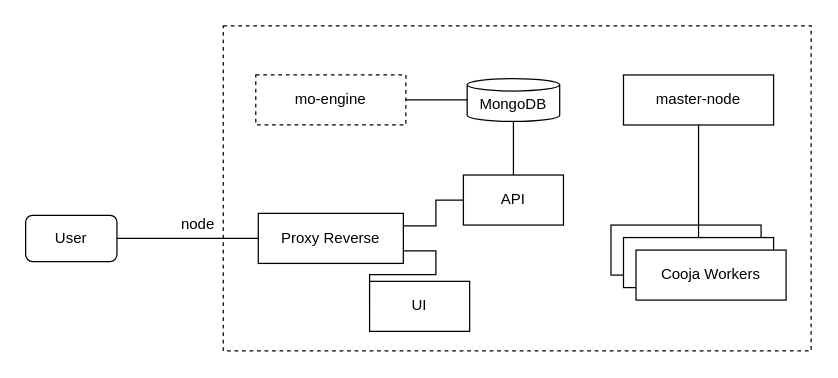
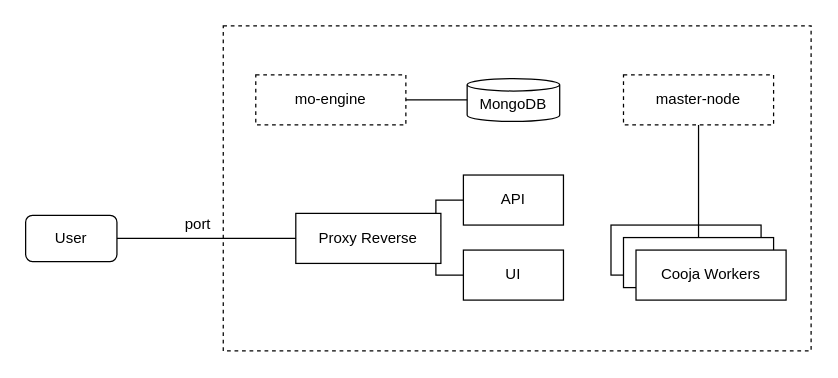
node "master-node": style solid -> dashed
edge "MongoDB" -- "API": removed
node "node": label "node" -> "port"
node "Proxy Reverse": moved (331, 238) -> (368, 238)
node "UI": moved (419, 306) -> (513, 275)
